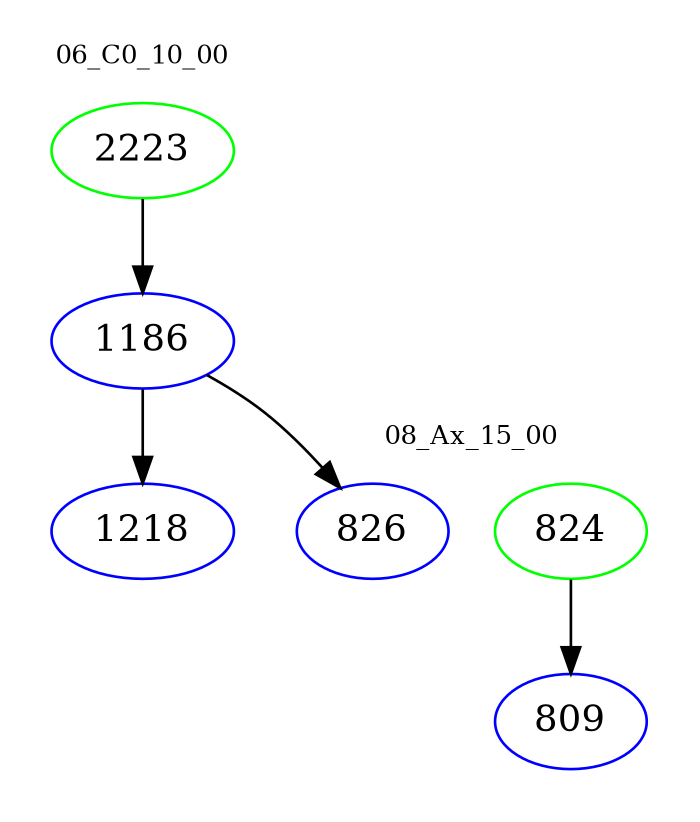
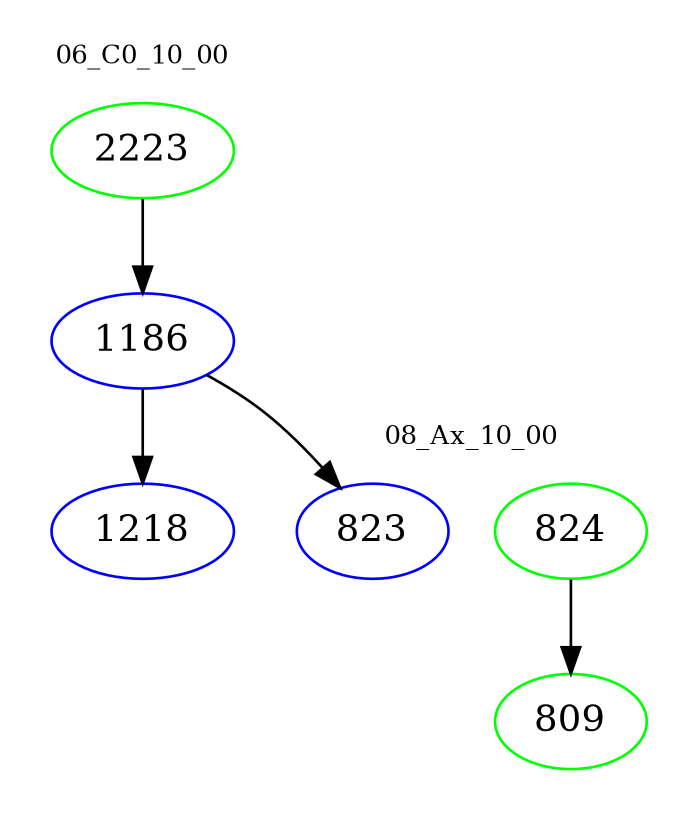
cluster "08_Ax_15_00": label "08_Ax_15_00" -> "08_Ax_10_00"
node "826": label "826" -> "823"
node "809": color blue -> green
